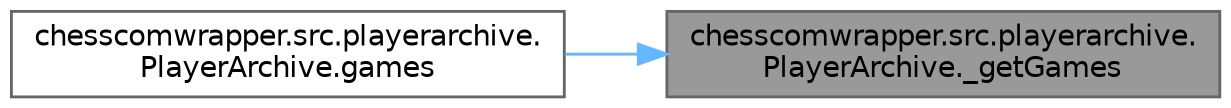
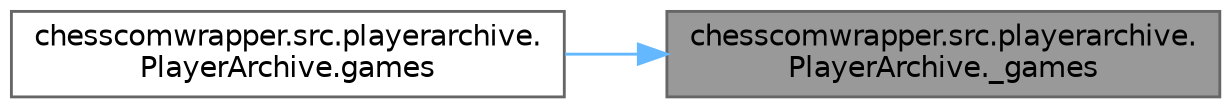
node "chesscomwrapper.src.playerarchive. PlayerArchive._getGames": label "chesscomwrapper.src.playerarchive. PlayerArchive._getGames" -> "chesscomwrapper.src.playerarchive. PlayerArchive._games"
